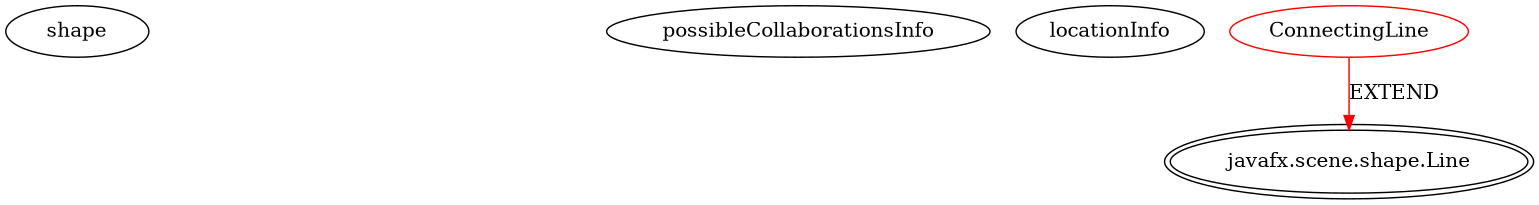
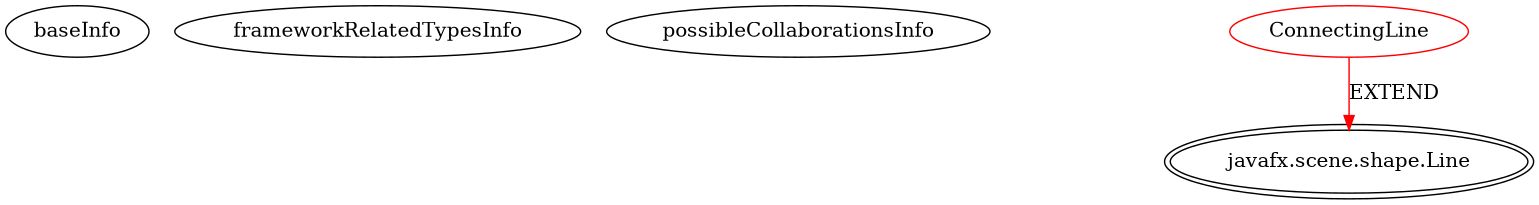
node "shape": label "shape" -> "baseInfo"
node "frameworkRelatedTypesInfo": added
node "locationInfo": removed
